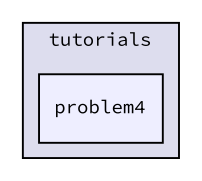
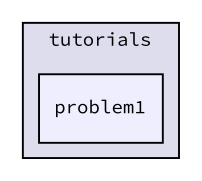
node "problem4": label "problem4" -> "problem1"
